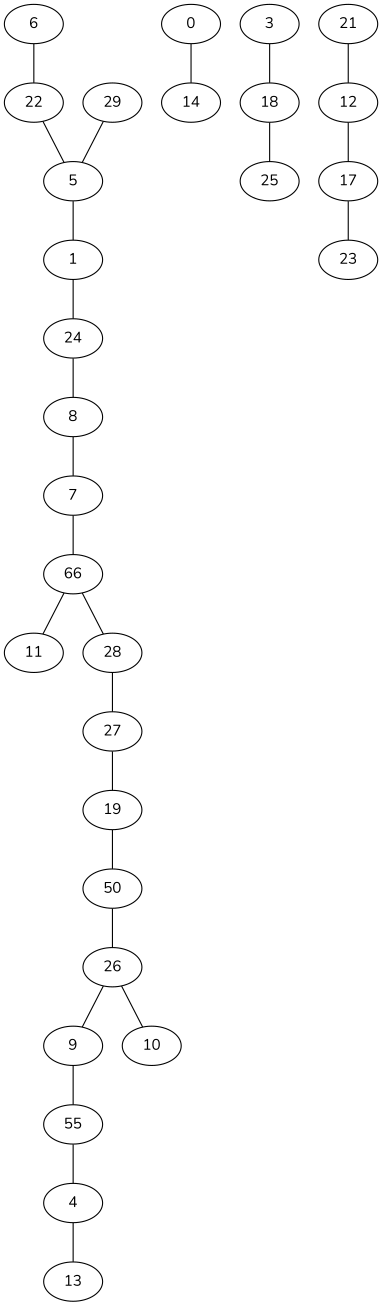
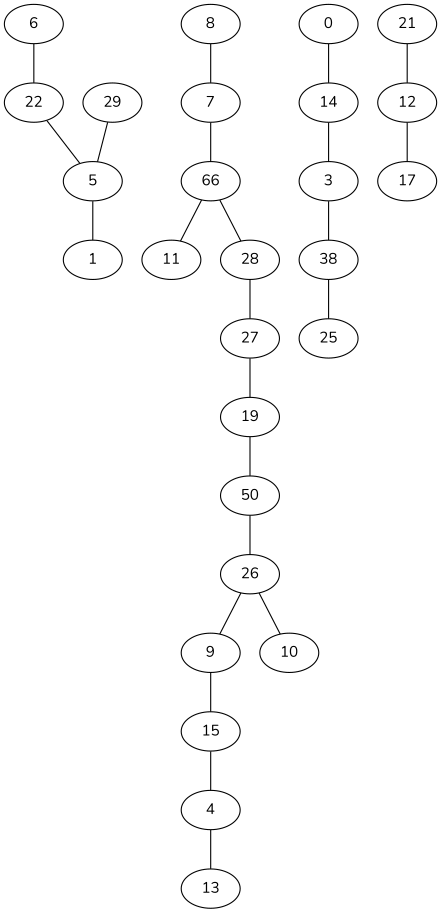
node "18": label "18" -> "38"
edge "14" -- "3": added
node "23": removed
node "24": removed
node "55": label "55" -> "15"
